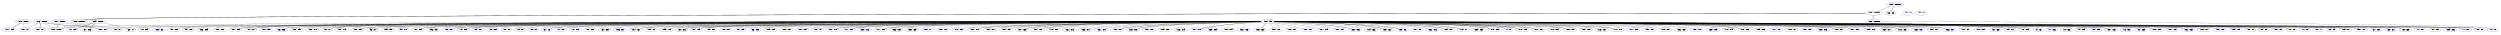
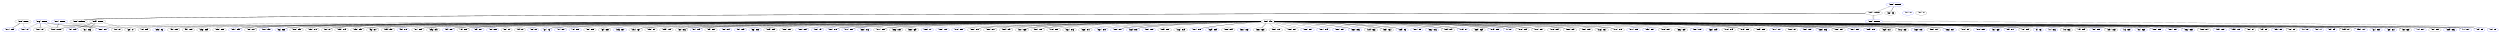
edge "(284) GND" -- "(251) D16": style dotted -> bold
